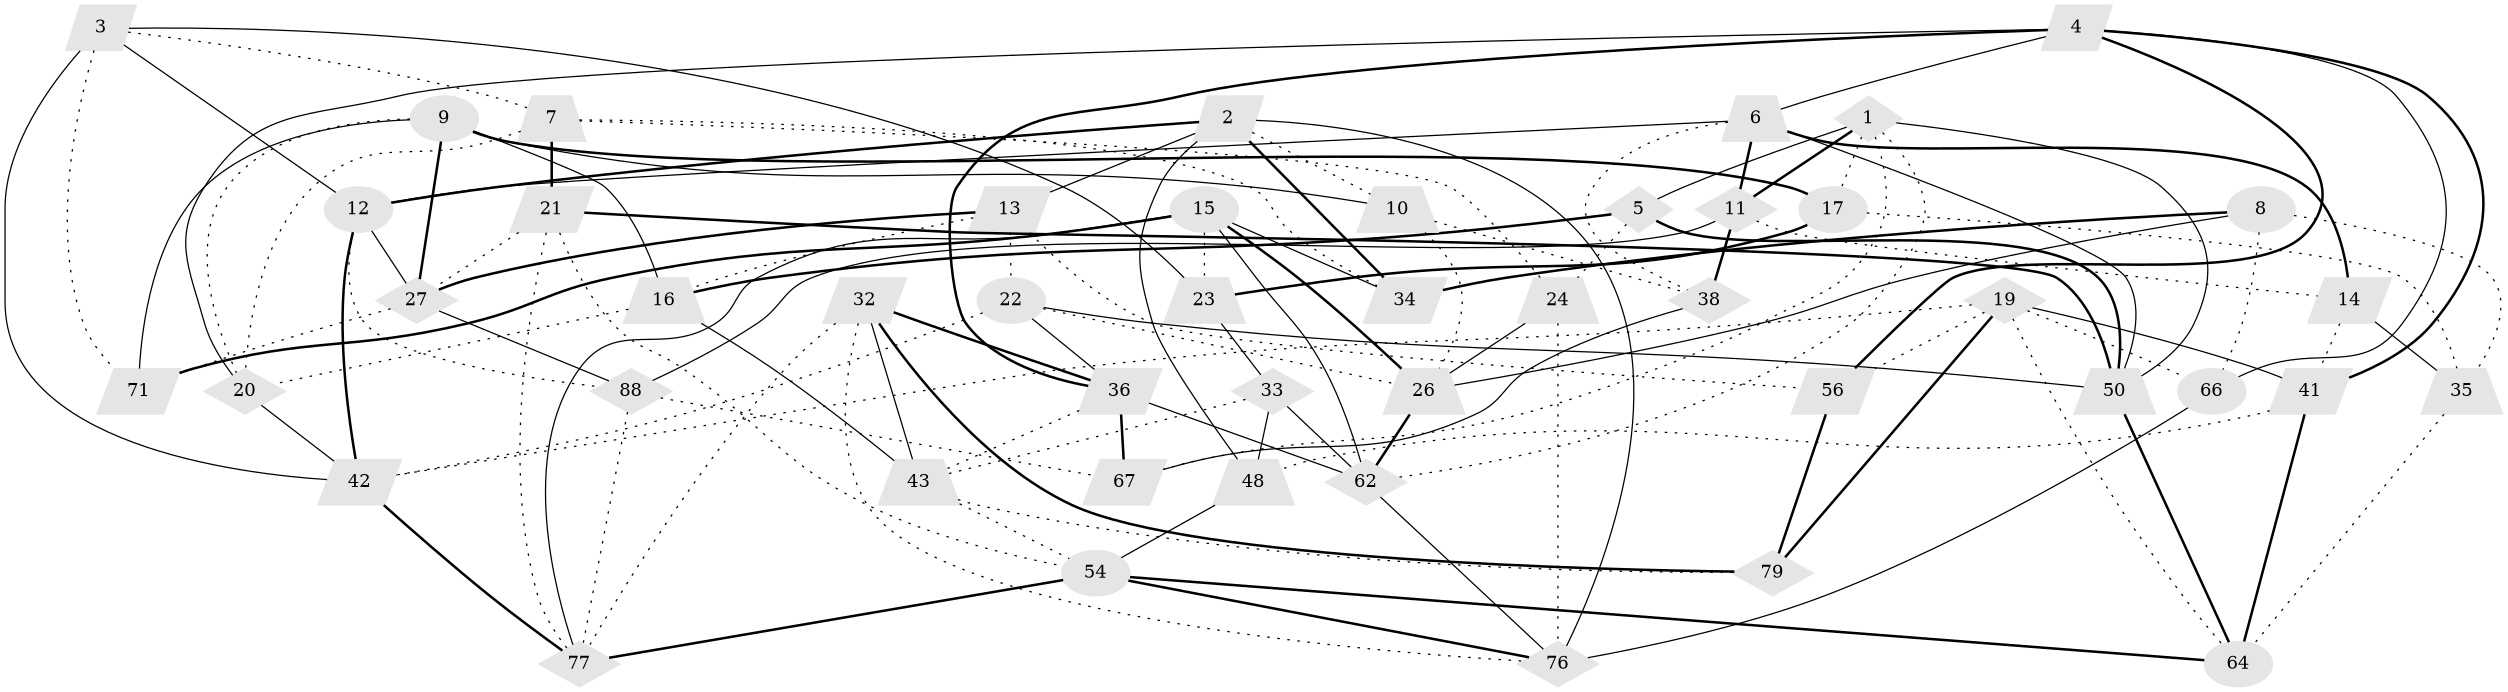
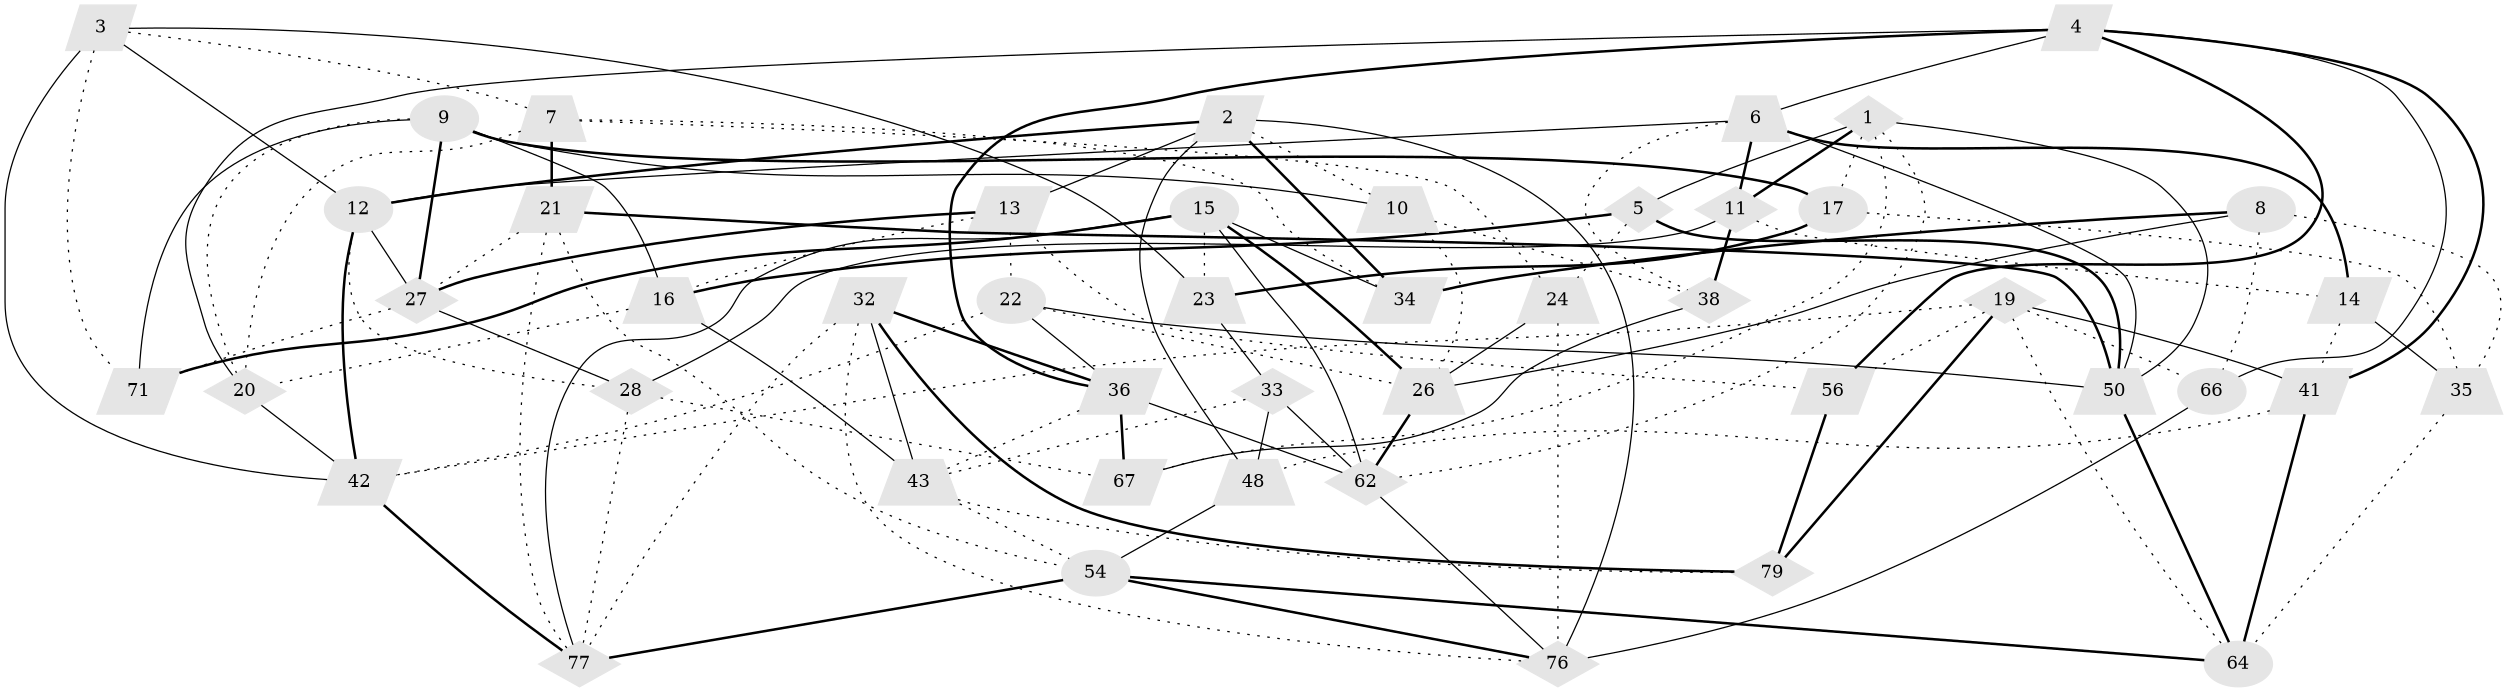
node "88": label "88" -> "28"
